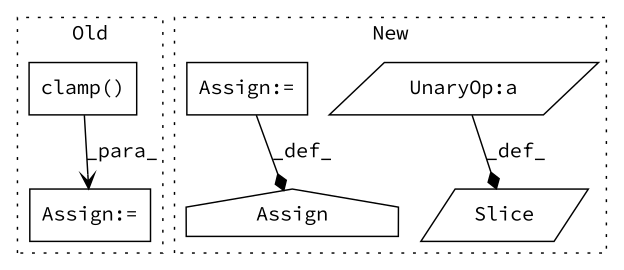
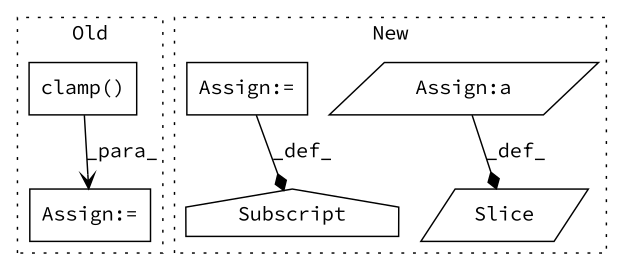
node "UnaryOp:a": label "UnaryOp:a" -> "Assign:a"
node "Assign": label "Assign" -> "Subscript"
